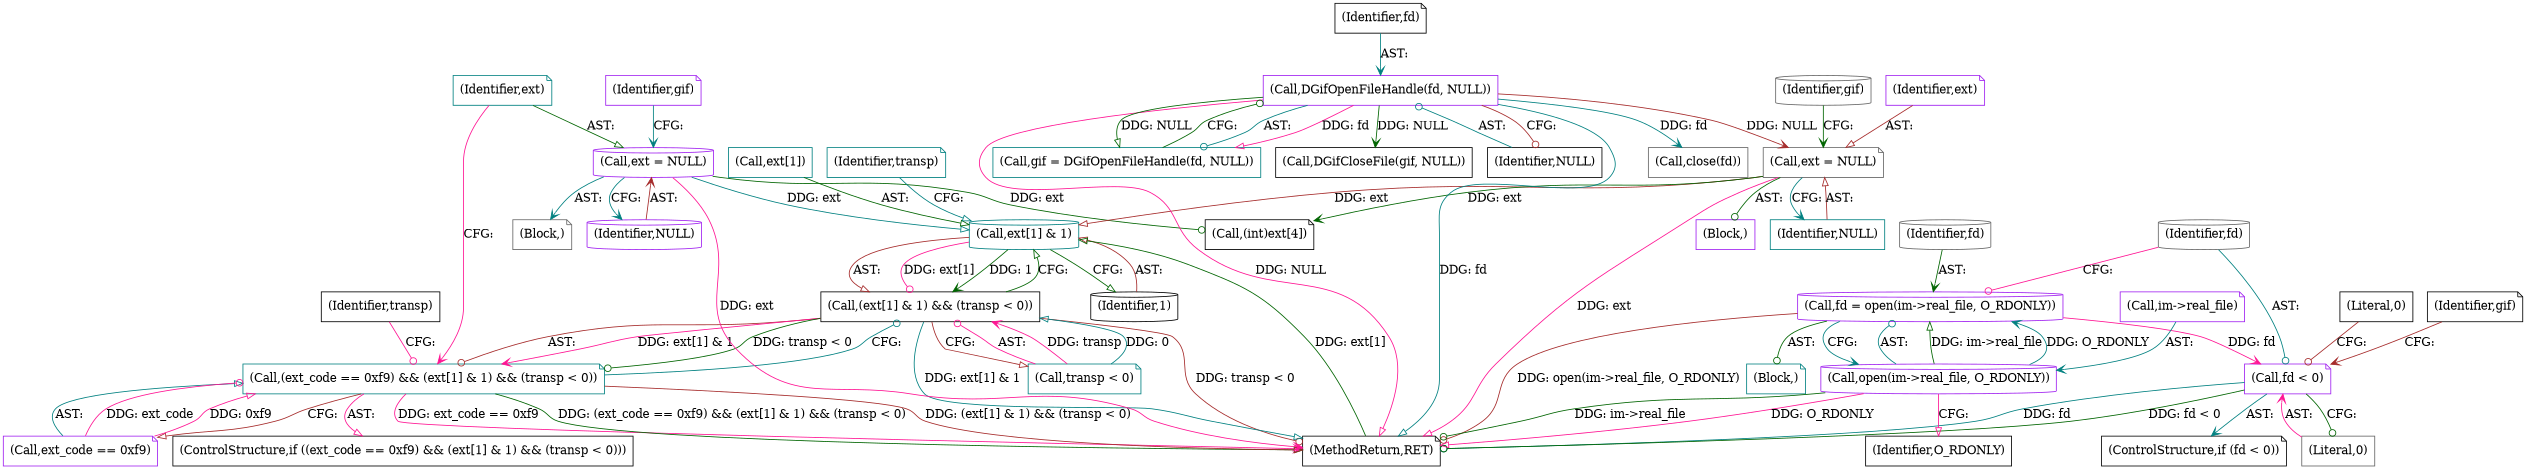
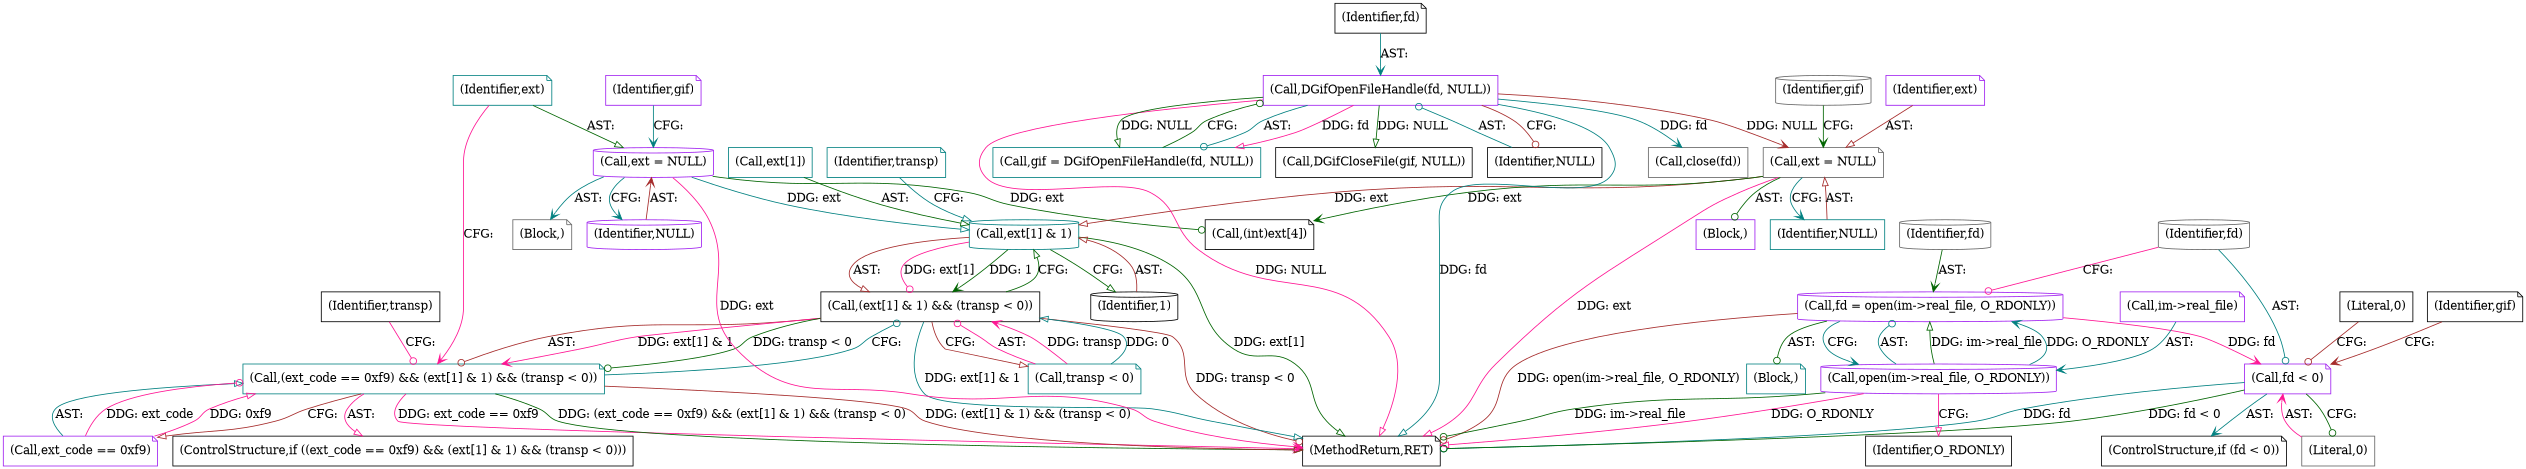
edge "(Call,DGifOpenFileHandle(fd, NULL))" -> "(Call,DGifCloseFile(gif, NULL))": arrowhead vee -> onormal
edge "(MethodReturn,RET)" -> "(Call,ext[1] & 1)": reversed
